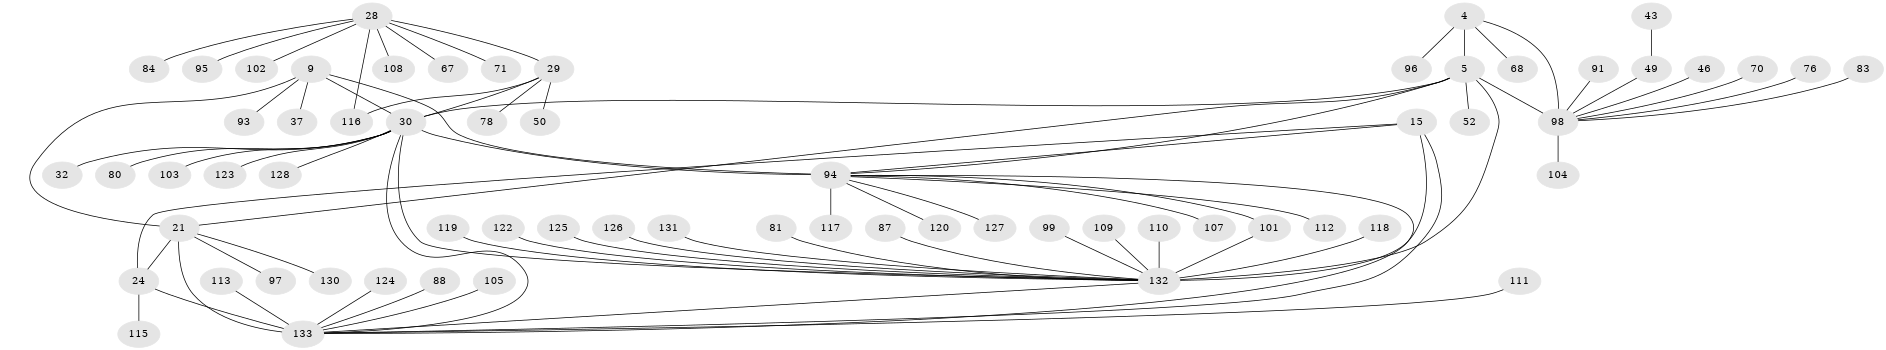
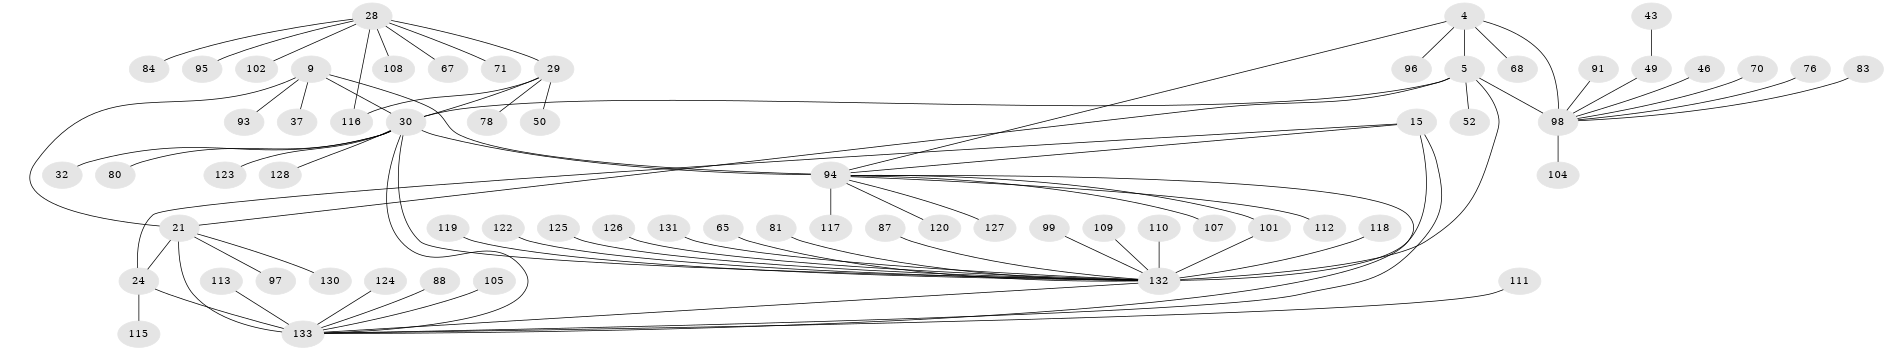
edge "5" -- "94": now "4" -- "94"
node "103": removed
node "65": added
